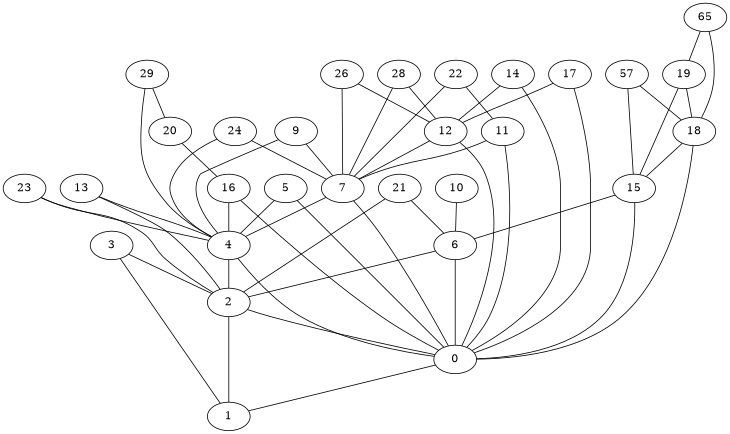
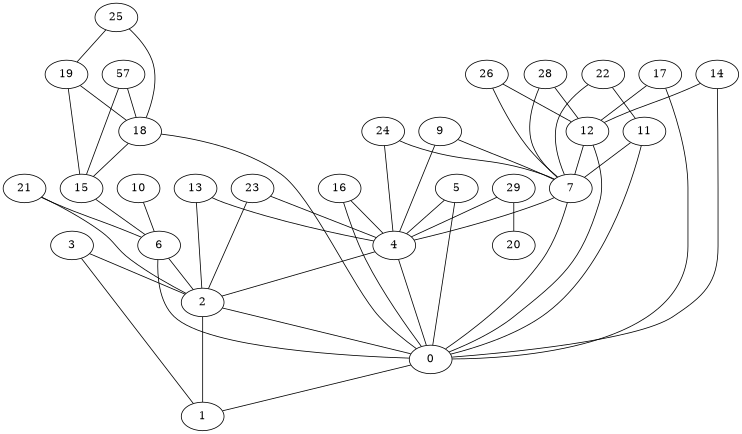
node "65": label "65" -> "25"
edge "20" -- "16": removed
edge "15" -- "0": removed
